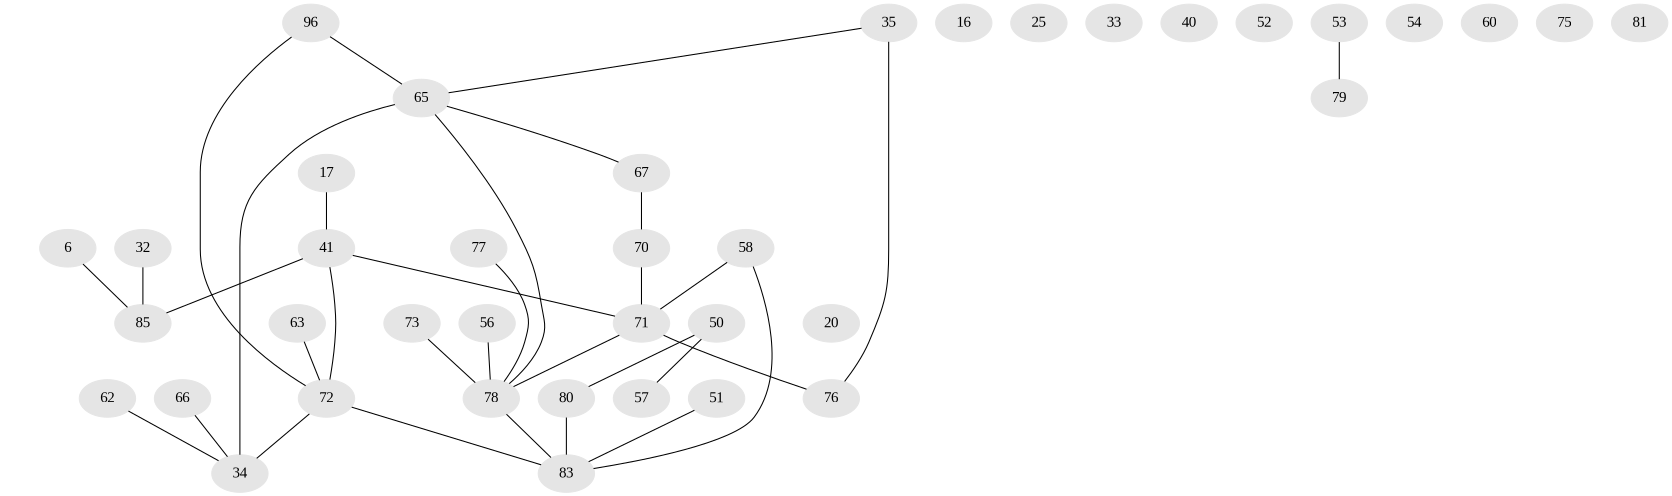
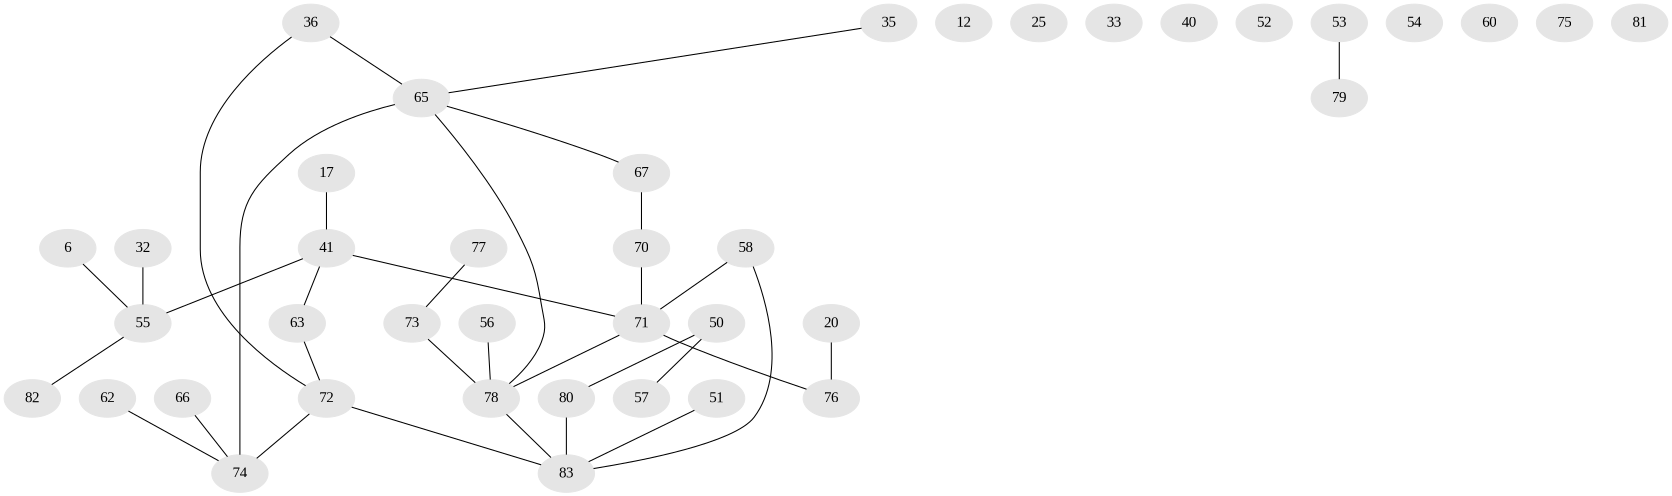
node "96": label "96" -> "36"
node "16": label "16" -> "12"
edge "35" -- "76": now "20" -- "76"
edge "77" -- "78": now "77" -- "73"
node "85": label "85" -> "55"
edge "41" -- "72": now "41" -- "63"
node "82": added
node "34": label "34" -> "74"
